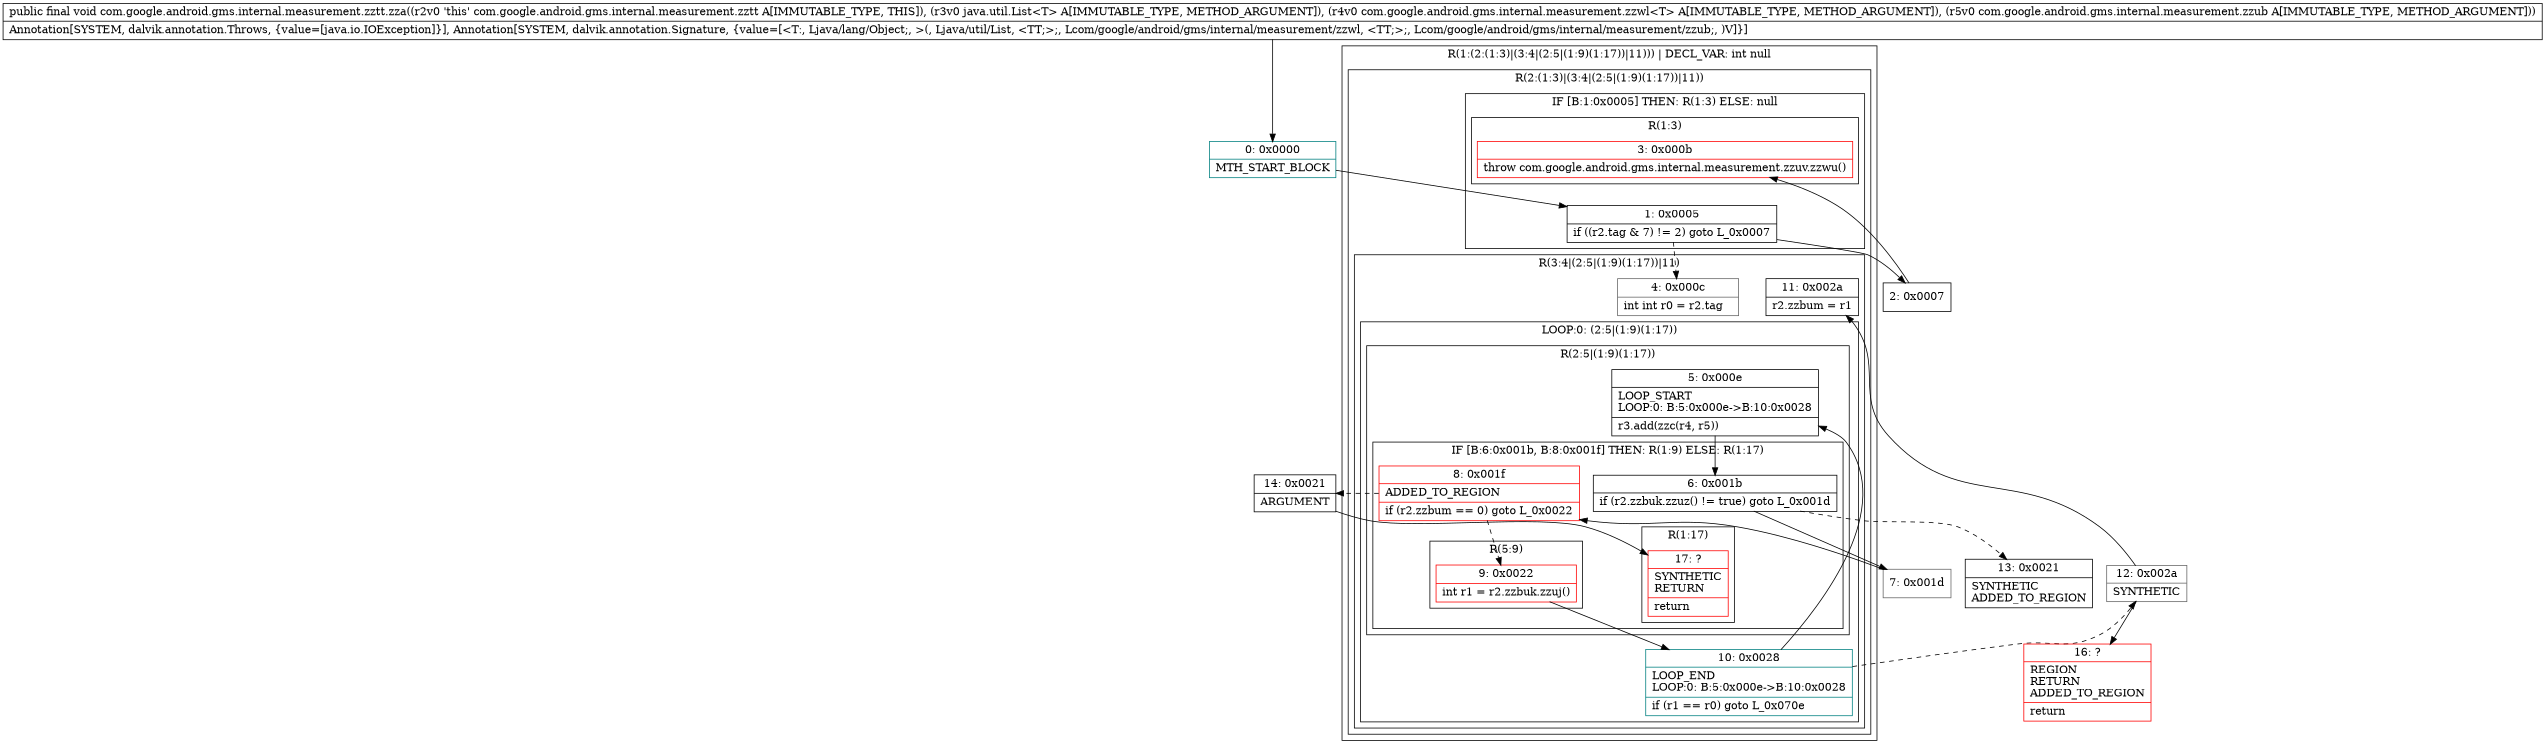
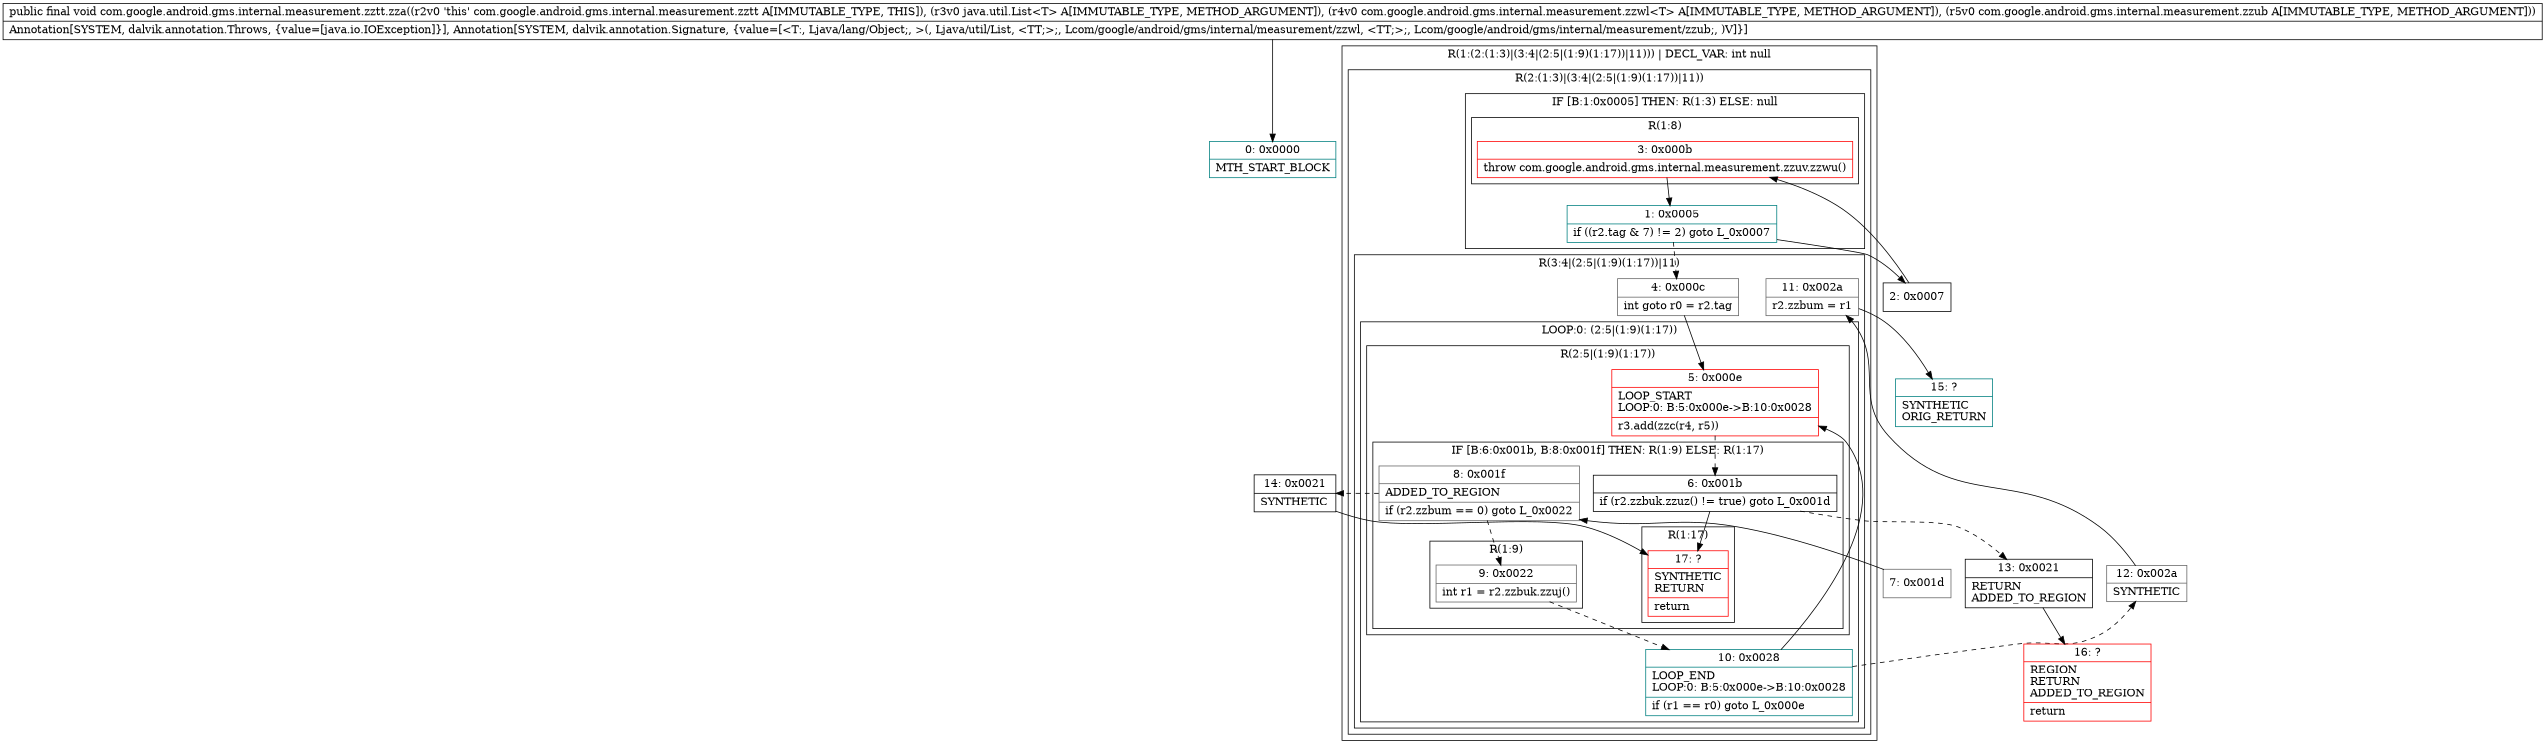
cluster "R(1:3)": label "R(1:3)" -> "R(1:8)"
edge "0: 0x0000" -> "1: 0x0005": now "3: 0x000b" -> "1: 0x0005"
node "1: 0x0005": color black -> teal
node "11: 0x002a": color black -> gray40
node "4: 0x000c": text "int int r0 = r2.tag" -> "int goto r0 = r2.tag"
edge "4: 0x000c" -> "5: 0x000e": added
node "5: 0x000e": color black -> red
node "15: ?": added
edge "5: 0x000e" -> "6: 0x001b": style solid -> dashed
node "8: 0x001f": color red -> gray40
node "14: 0x0021": text "ARGUMENT" -> "SYNTHETIC"
edge "6: 0x001b" -> "7: 0x001d": now "6: 0x001b" -> "17: ?"
cluster "R(5:9)": label "R(5:9)" -> "R(1:9)"
node "9: 0x0022": color red -> gray40
node "13: 0x0021": text "SYNTHETIC" -> "RETURN"
edge "9: 0x0022" -> "10: 0x0028": style solid -> dashed
edge "12: 0x002a" -> "16: ?": now "13: 0x0021" -> "16: ?"
node "10: 0x0028": text "if (r1 == r0) goto L_0x070e" -> "if (r1 == r0) goto L_0x000e"
